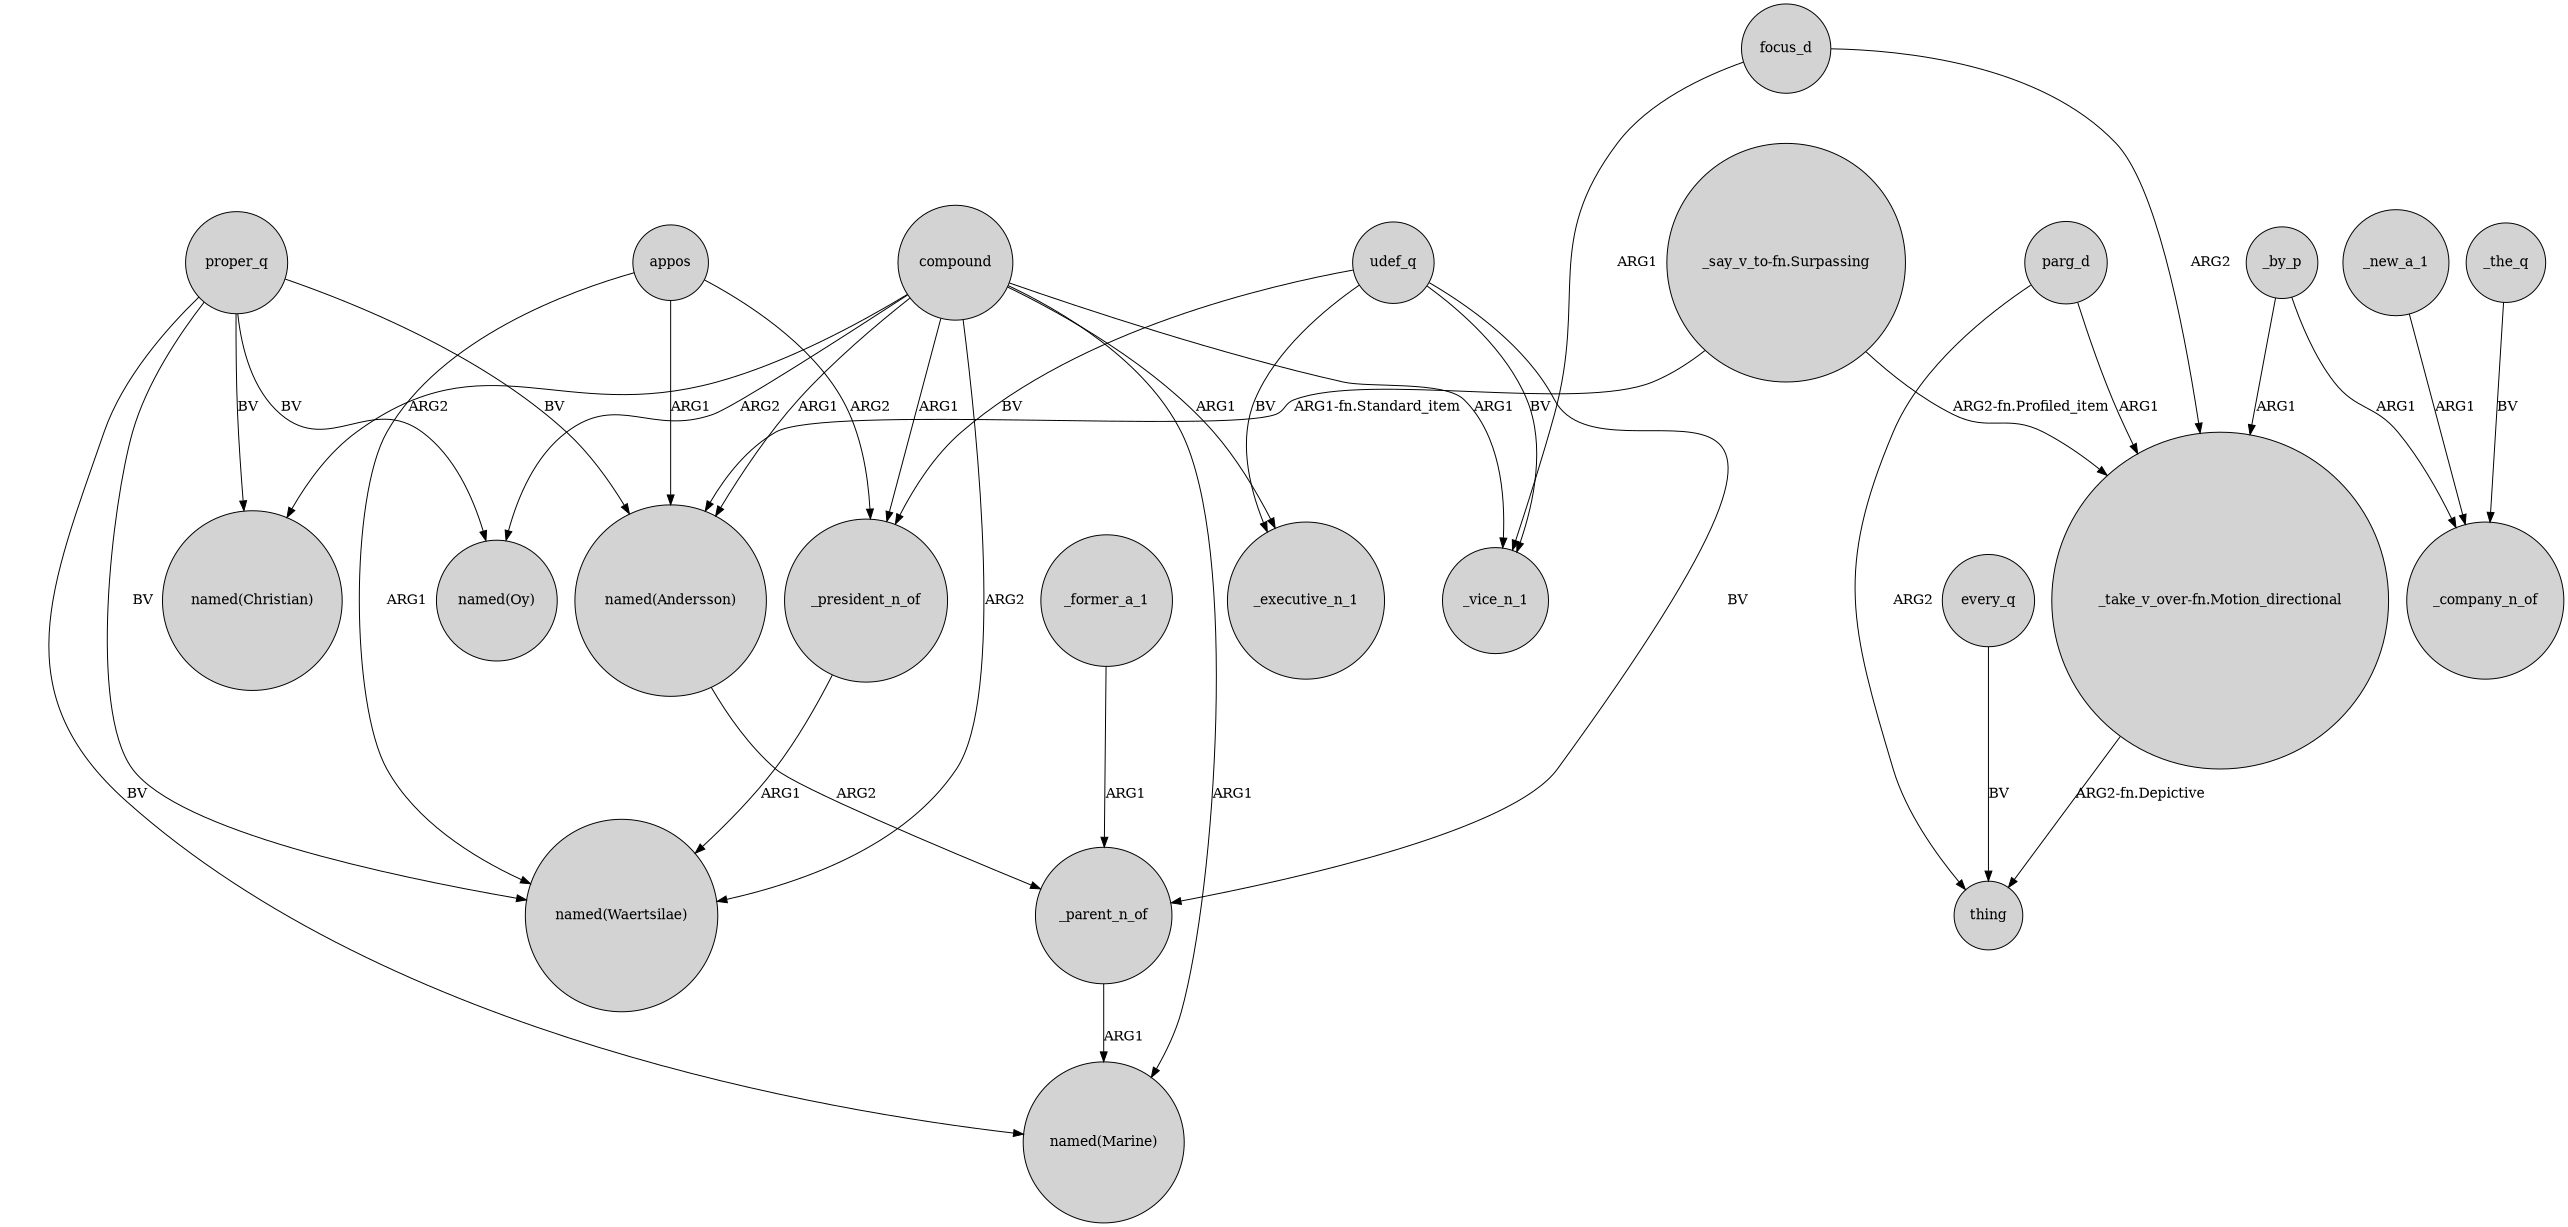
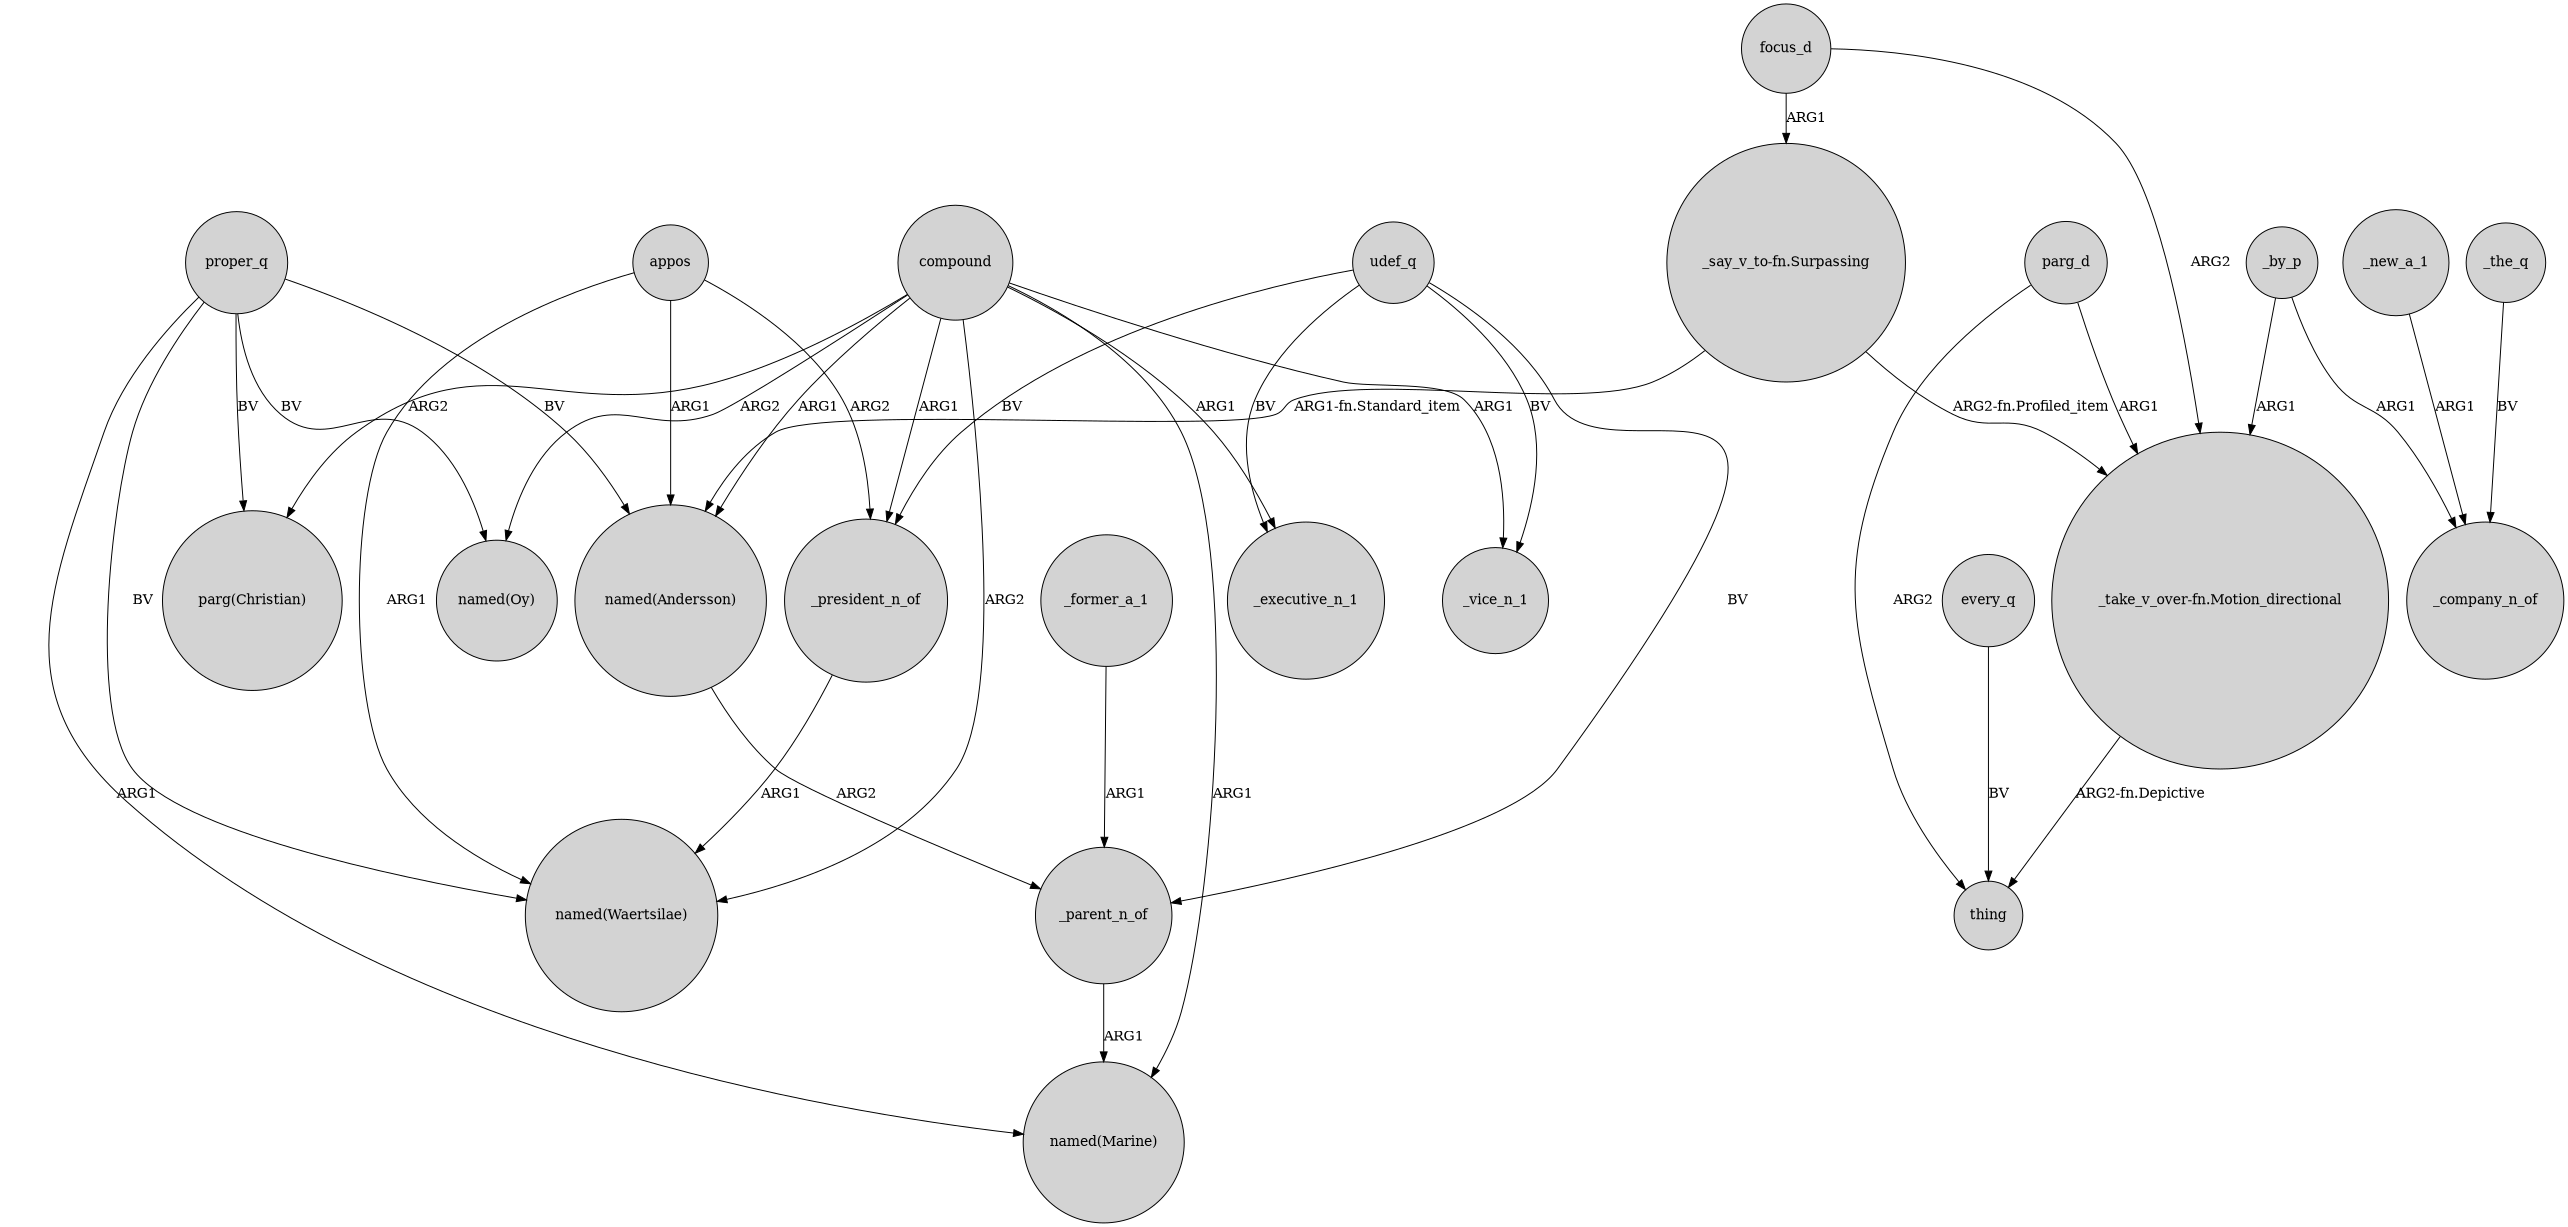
edge "focus_d" -> "_vice_n_1": now "focus_d" -> "_say_v_to-fn.Surpassing"
node "named(Christian)": label "named(Christian)" -> "parg(Christian)"
edge "proper_q" -> "named(Marine)": label "BV" -> "ARG1"
